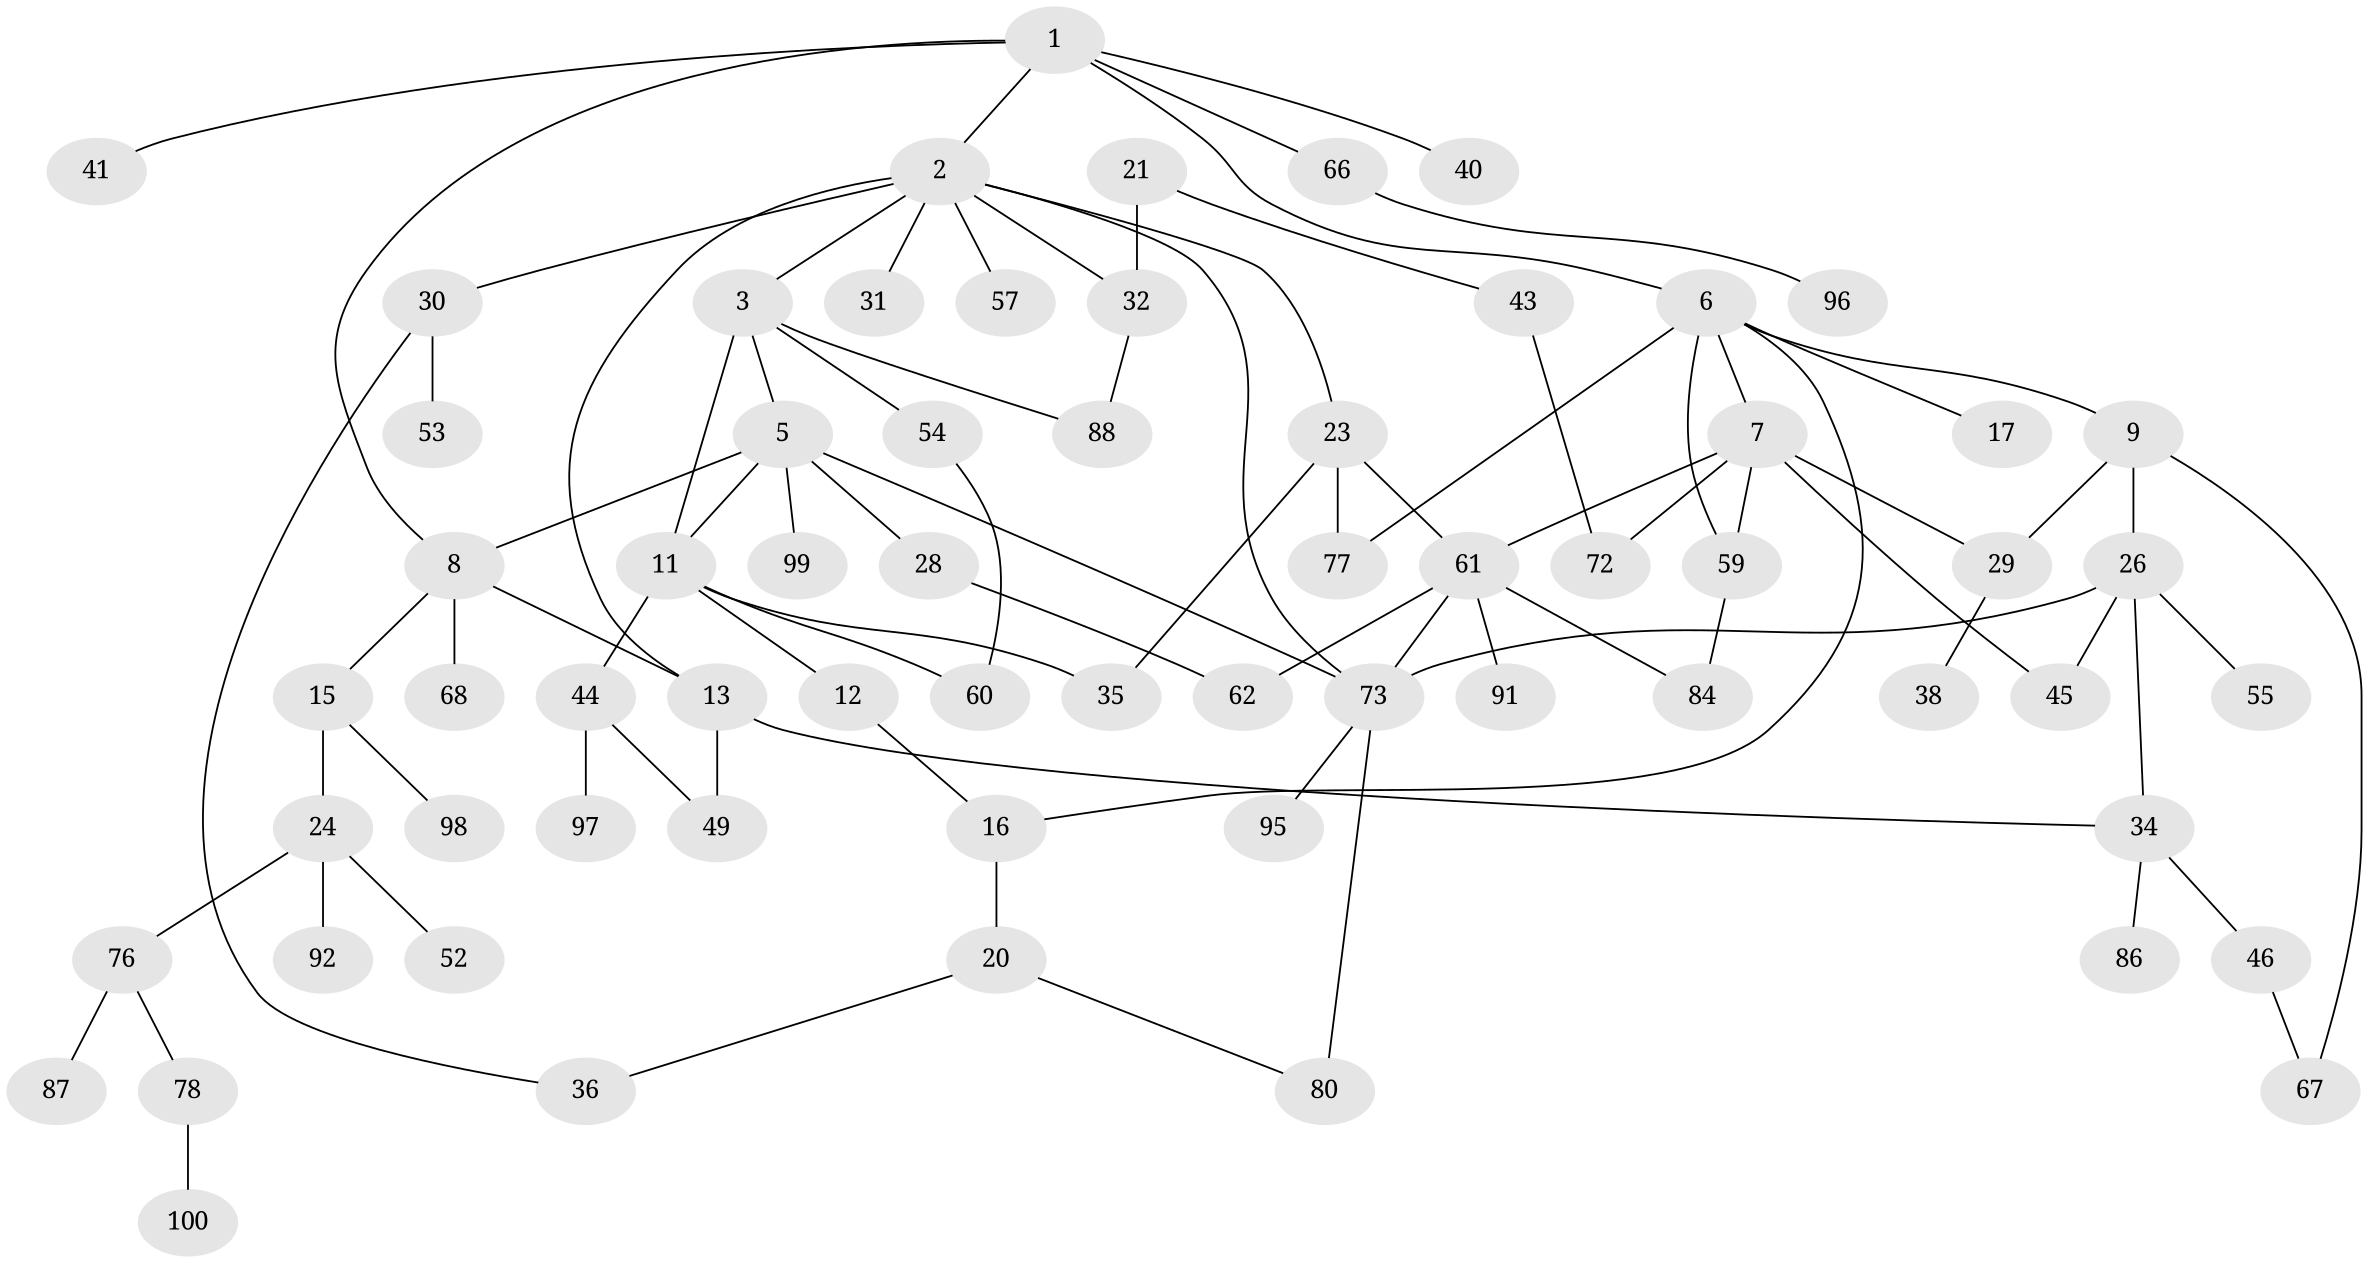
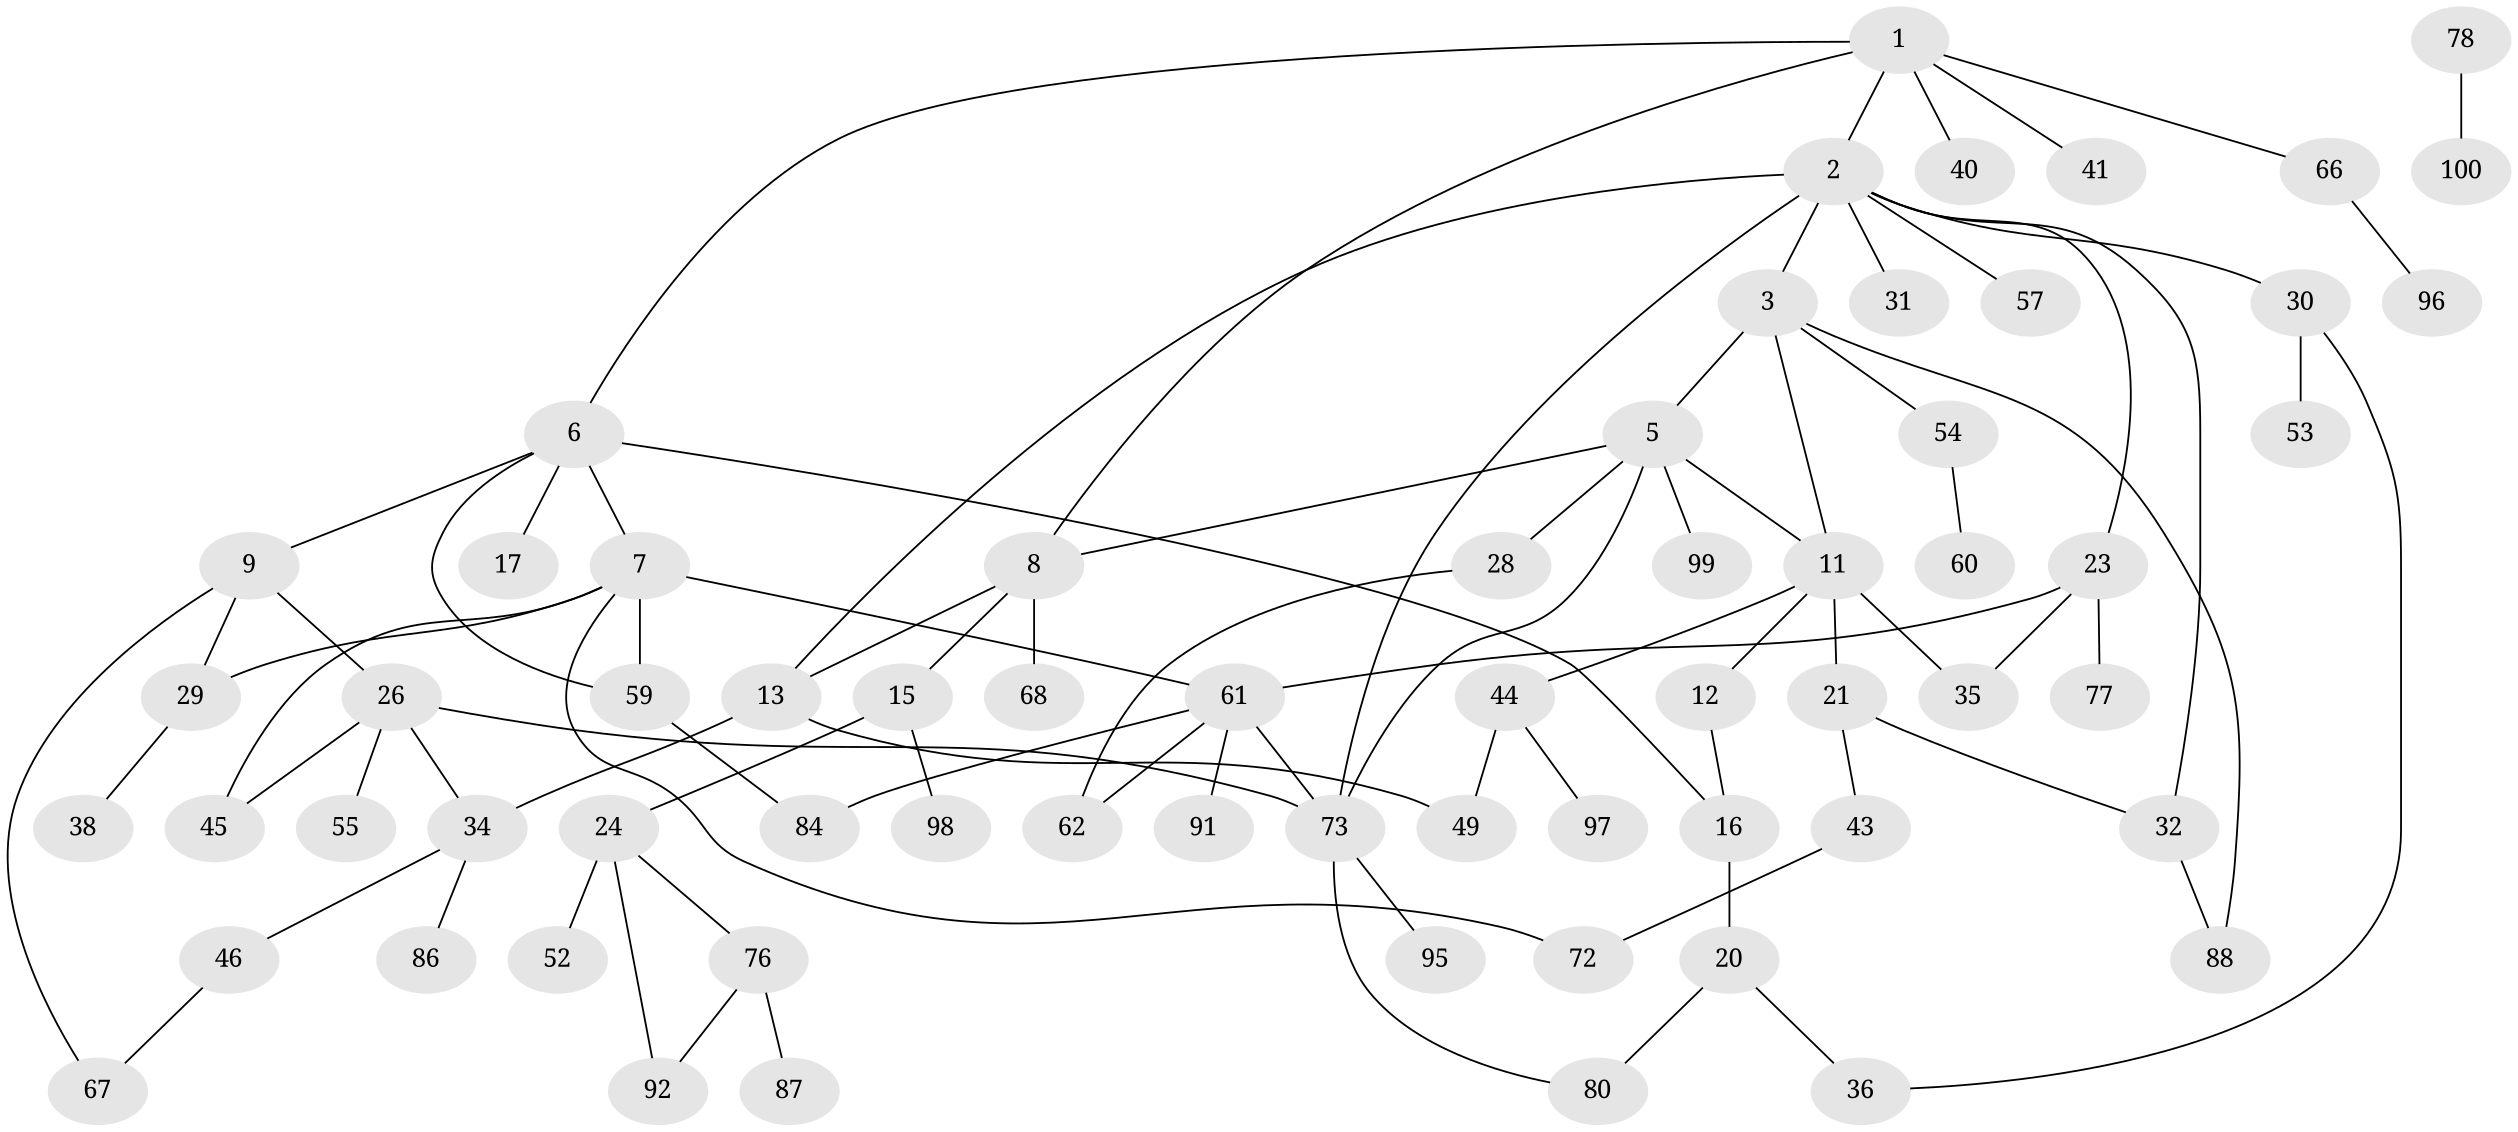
edge "6" -- "77": removed
edge "11" -- "60": now "11" -- "21"
edge "76" -- "78": now "76" -- "92"
